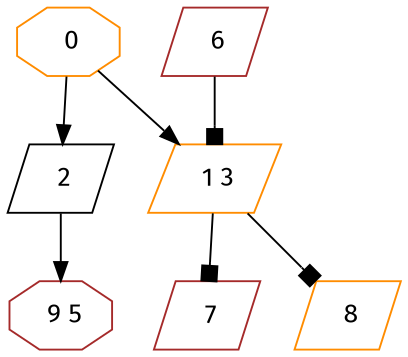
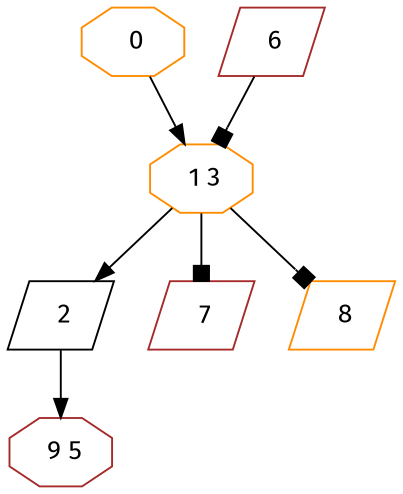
edge "0" -> "2": now "1 3" -> "2"
node "1 3": shape parallelogram -> octagon
